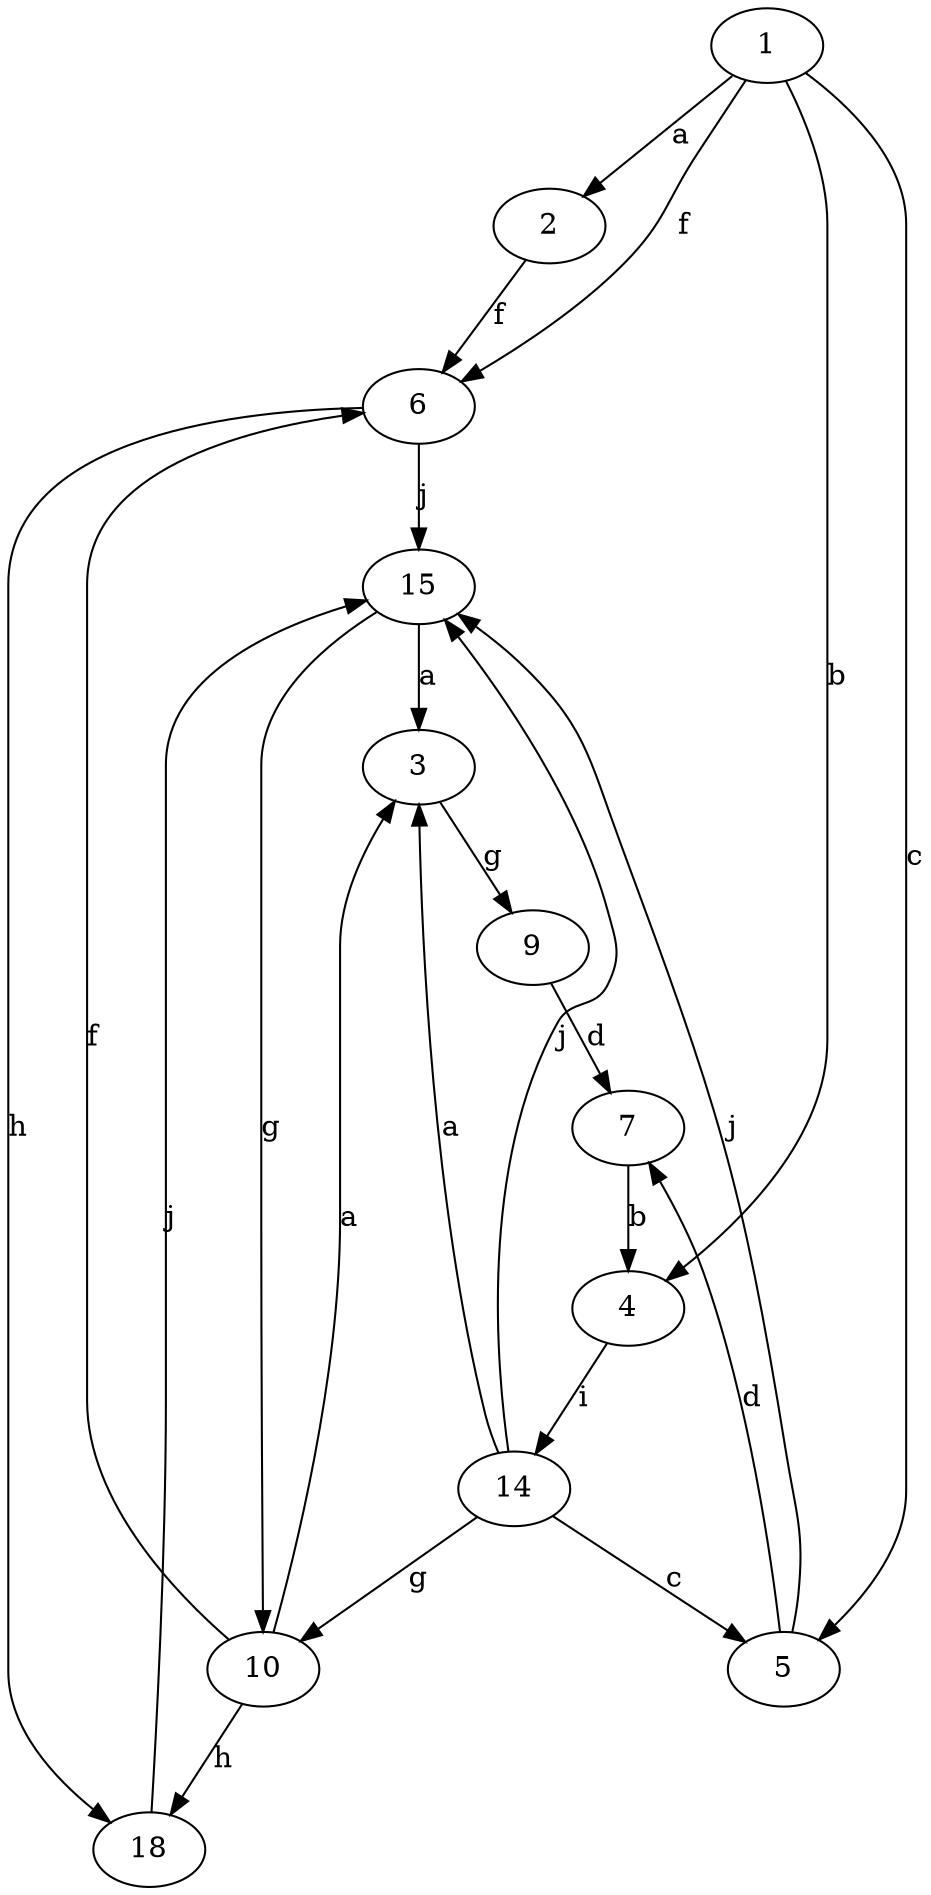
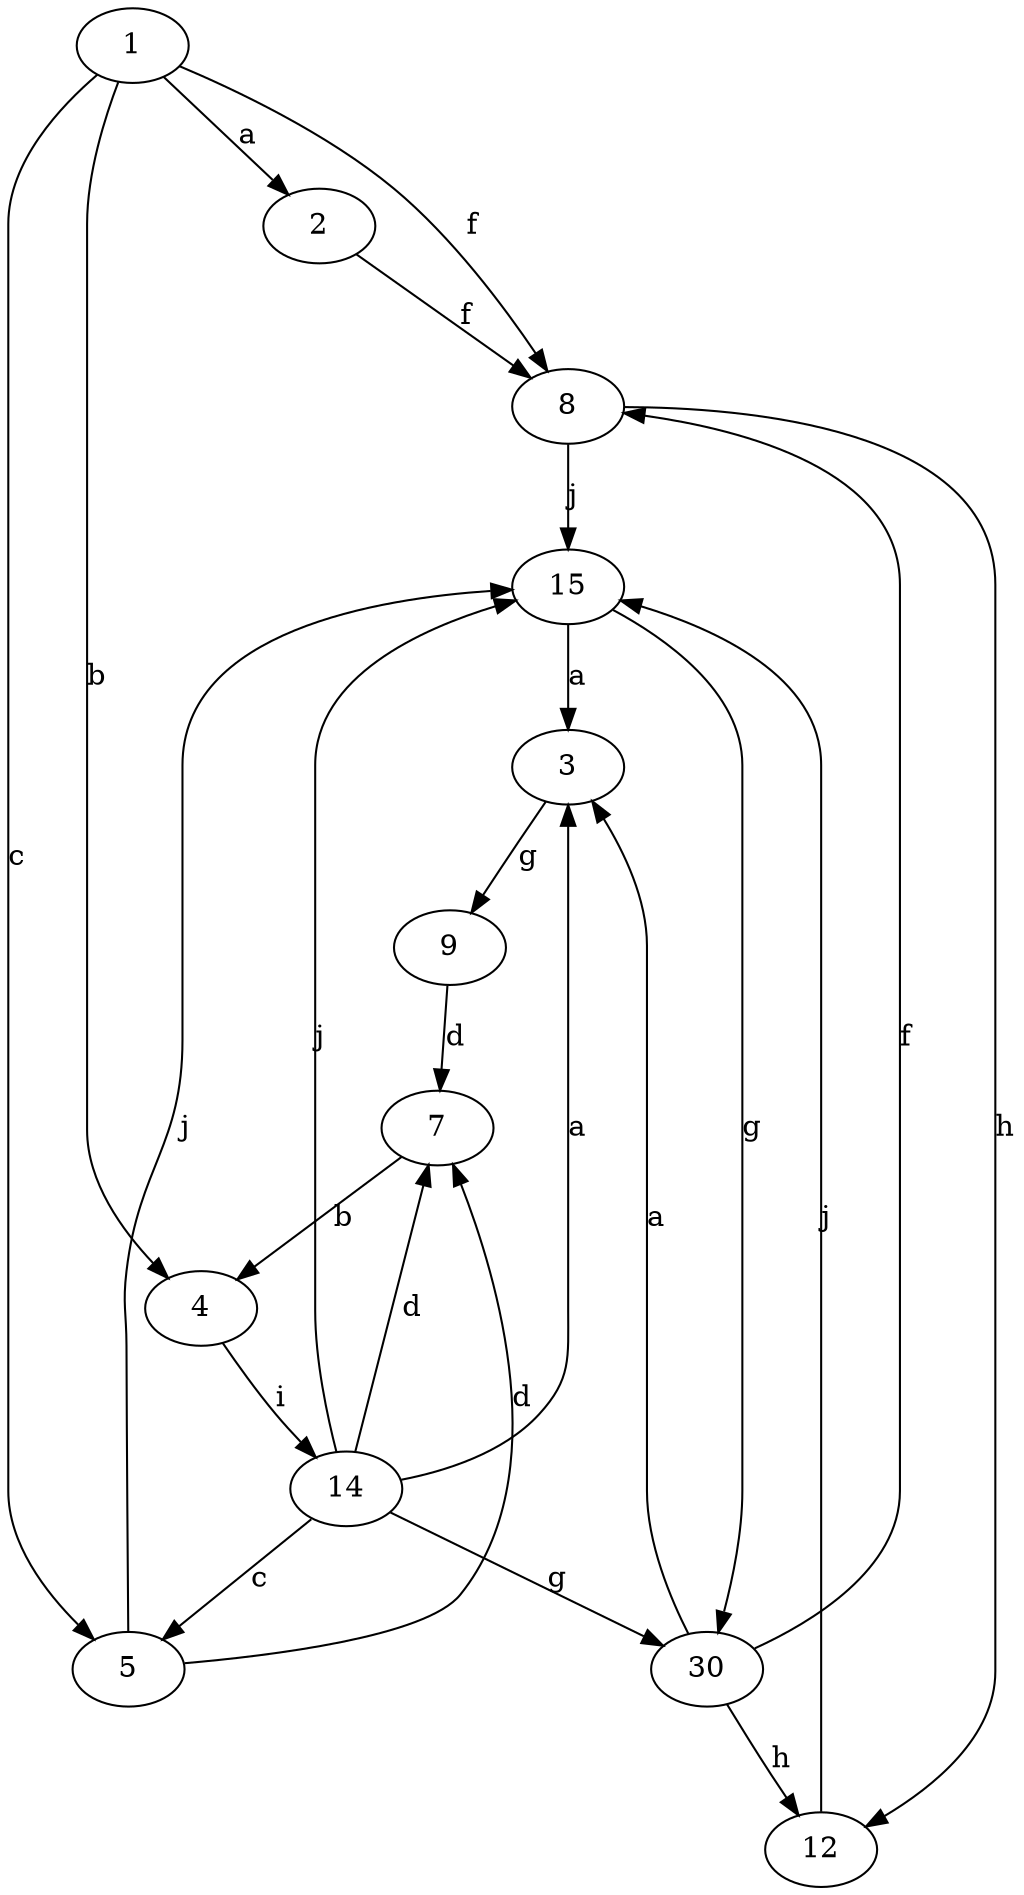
node "6": label "6" -> "8"
edge "14" -> "7": added, label "d"
node "10": label "10" -> "30"
node "18": label "18" -> "12"
